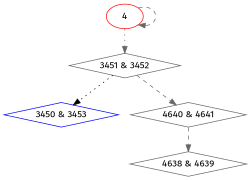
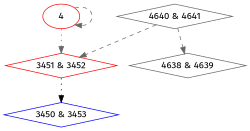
node "3451 & 3452": color gray40 -> red
edge "3451 & 3452" -> "4640 & 4641": reversed
